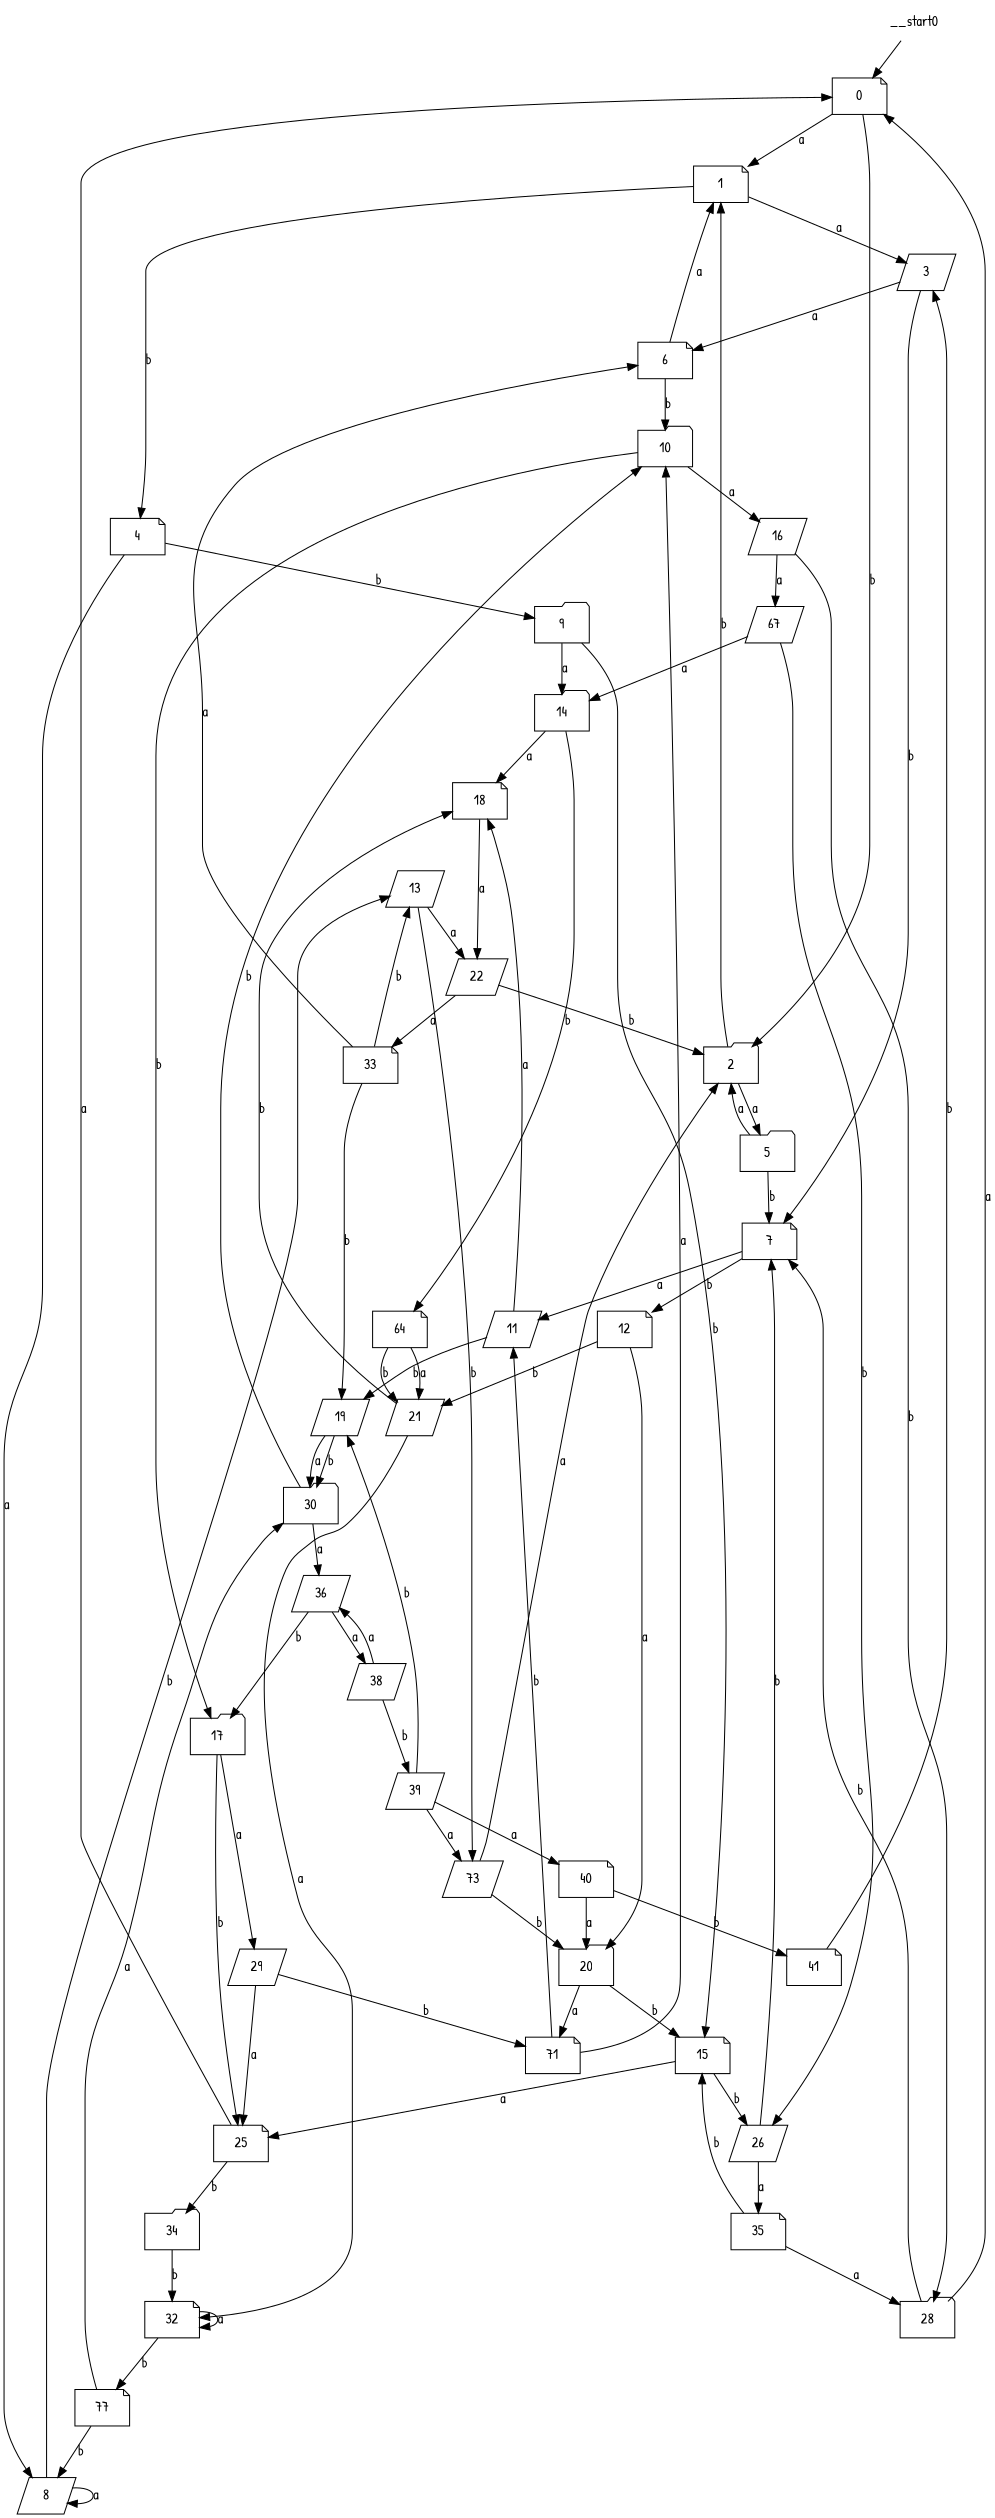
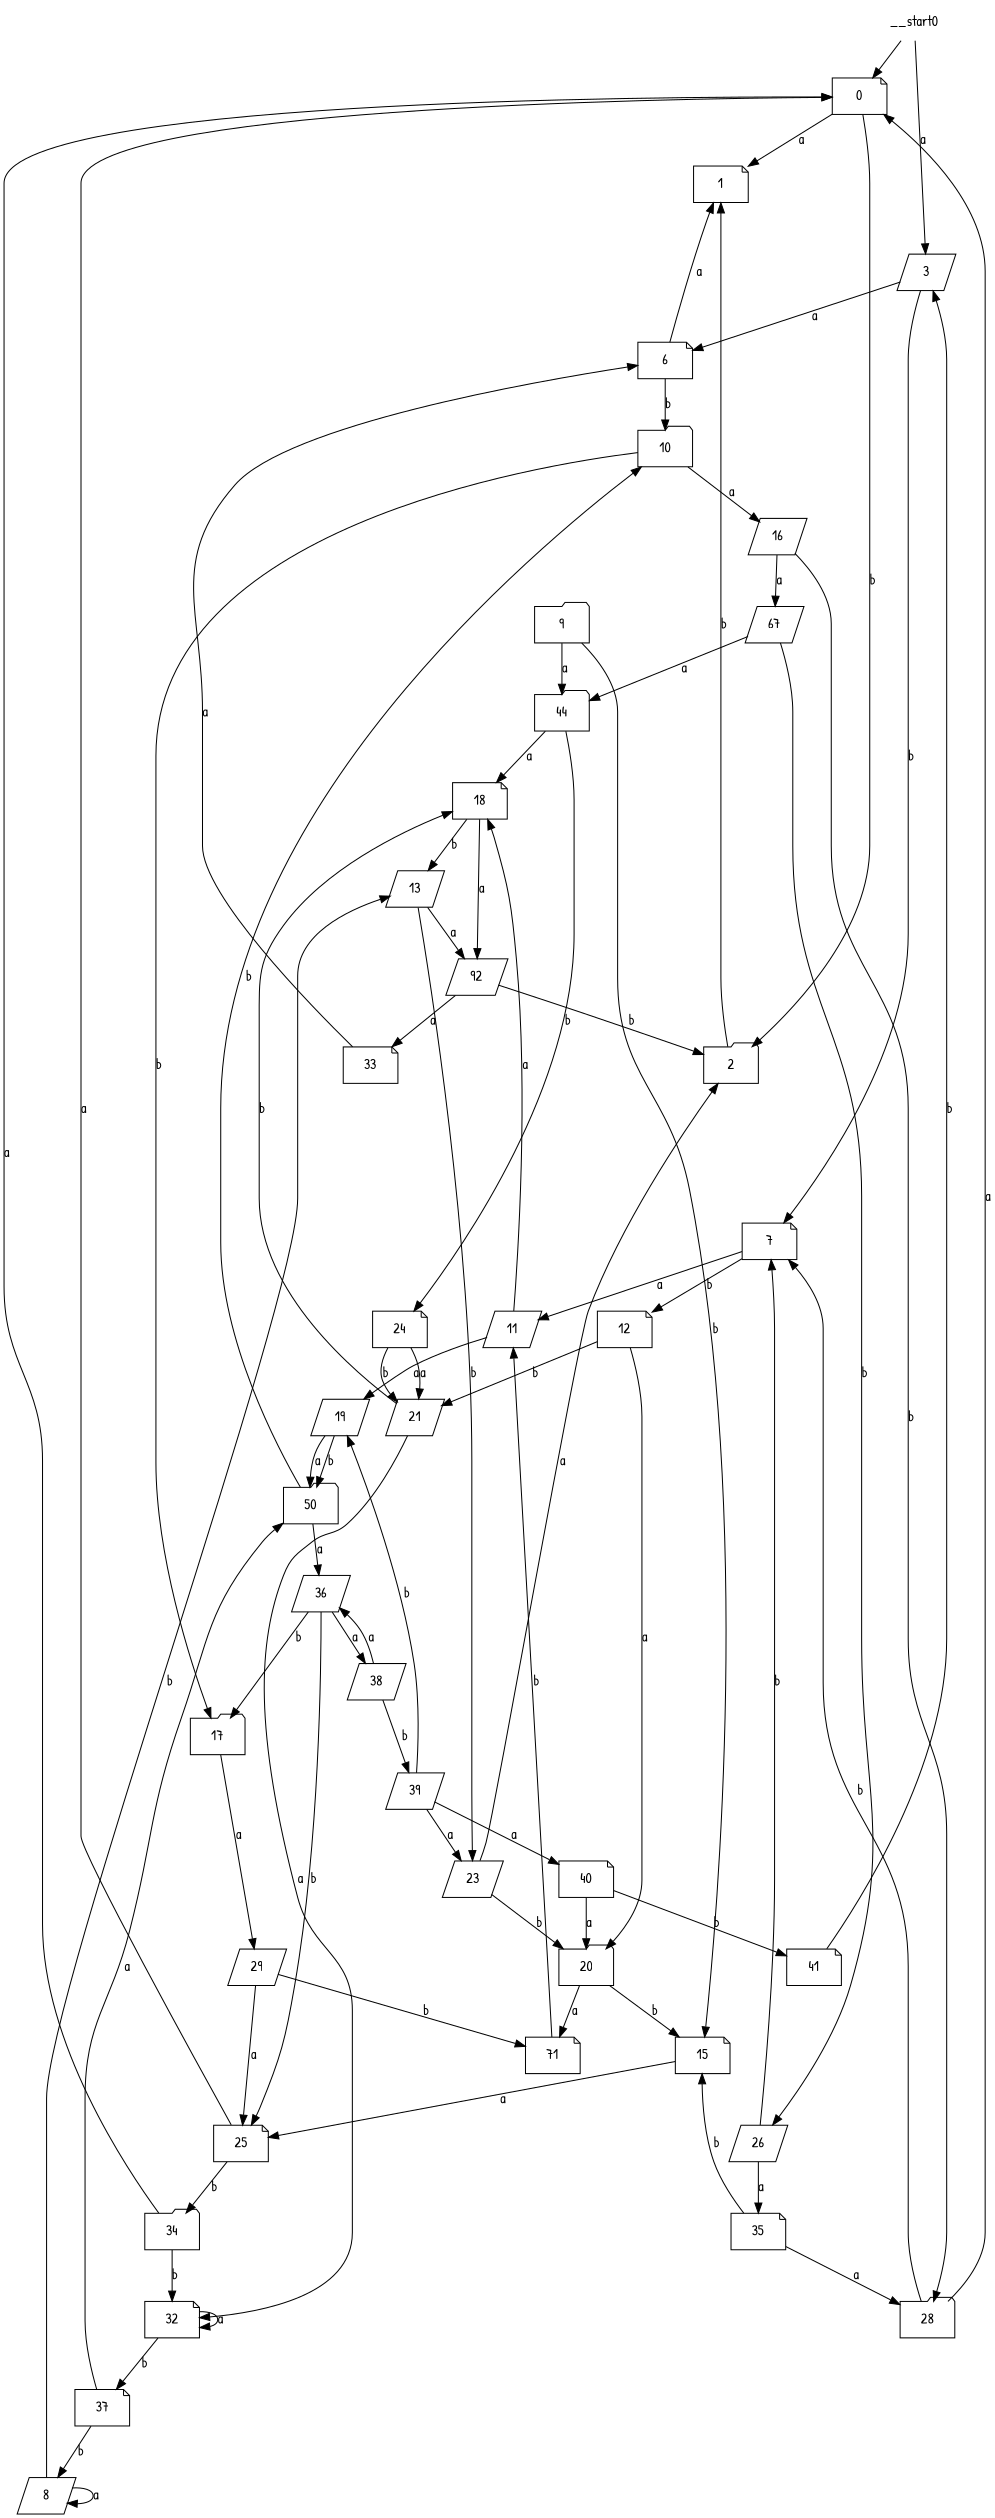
edge "1" -> "3": now "__start0" -> "3"
node "4": removed
node "14": label "14" -> "44"
edge "34" -> "0": added, label "a"
node "22": label "22" -> "92"
edge "33" -> "13": now "18" -> "13"
node "5": removed
edge "33" -> "19": removed, label "b"
node "64": label "64" -> "24"
edge "71" -> "10": removed, label "a"
edge "11" -> "19": label "b" -> "a"
node "30": label "30" -> "50"
node "73": label "73" -> "23"
edge "17" -> "25": now "36" -> "25"
edge "15" -> "26": removed, label "b"
node "77": label "77" -> "37"
